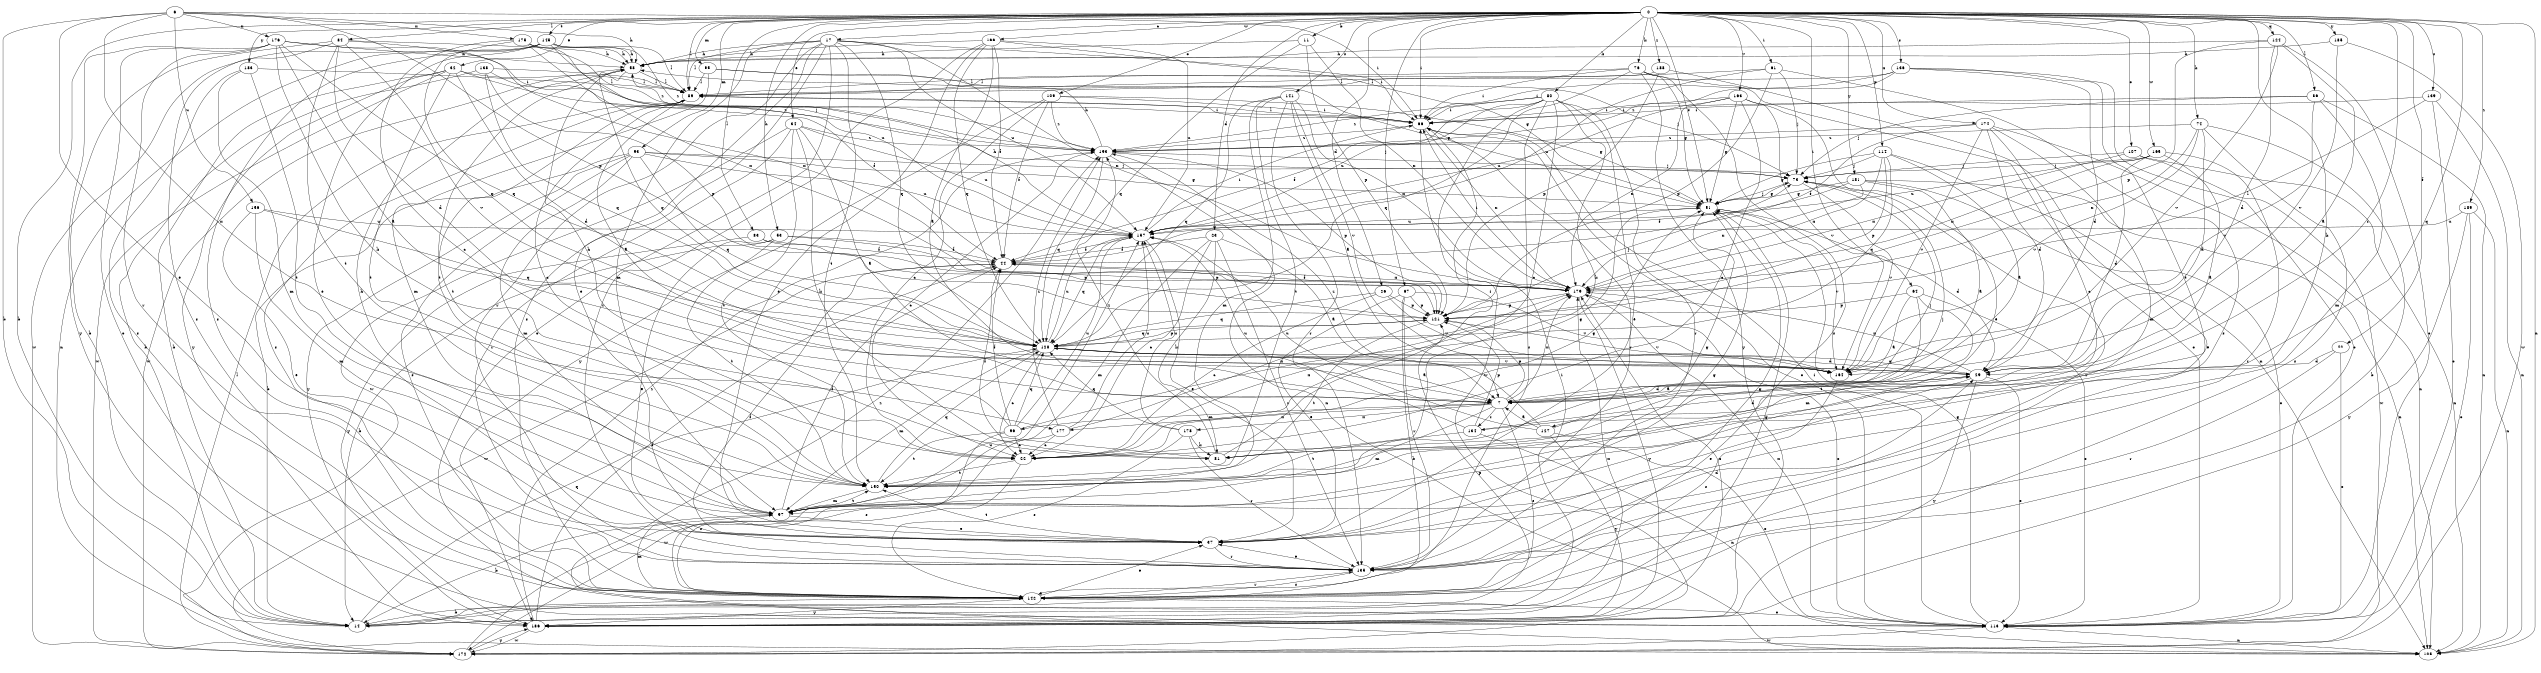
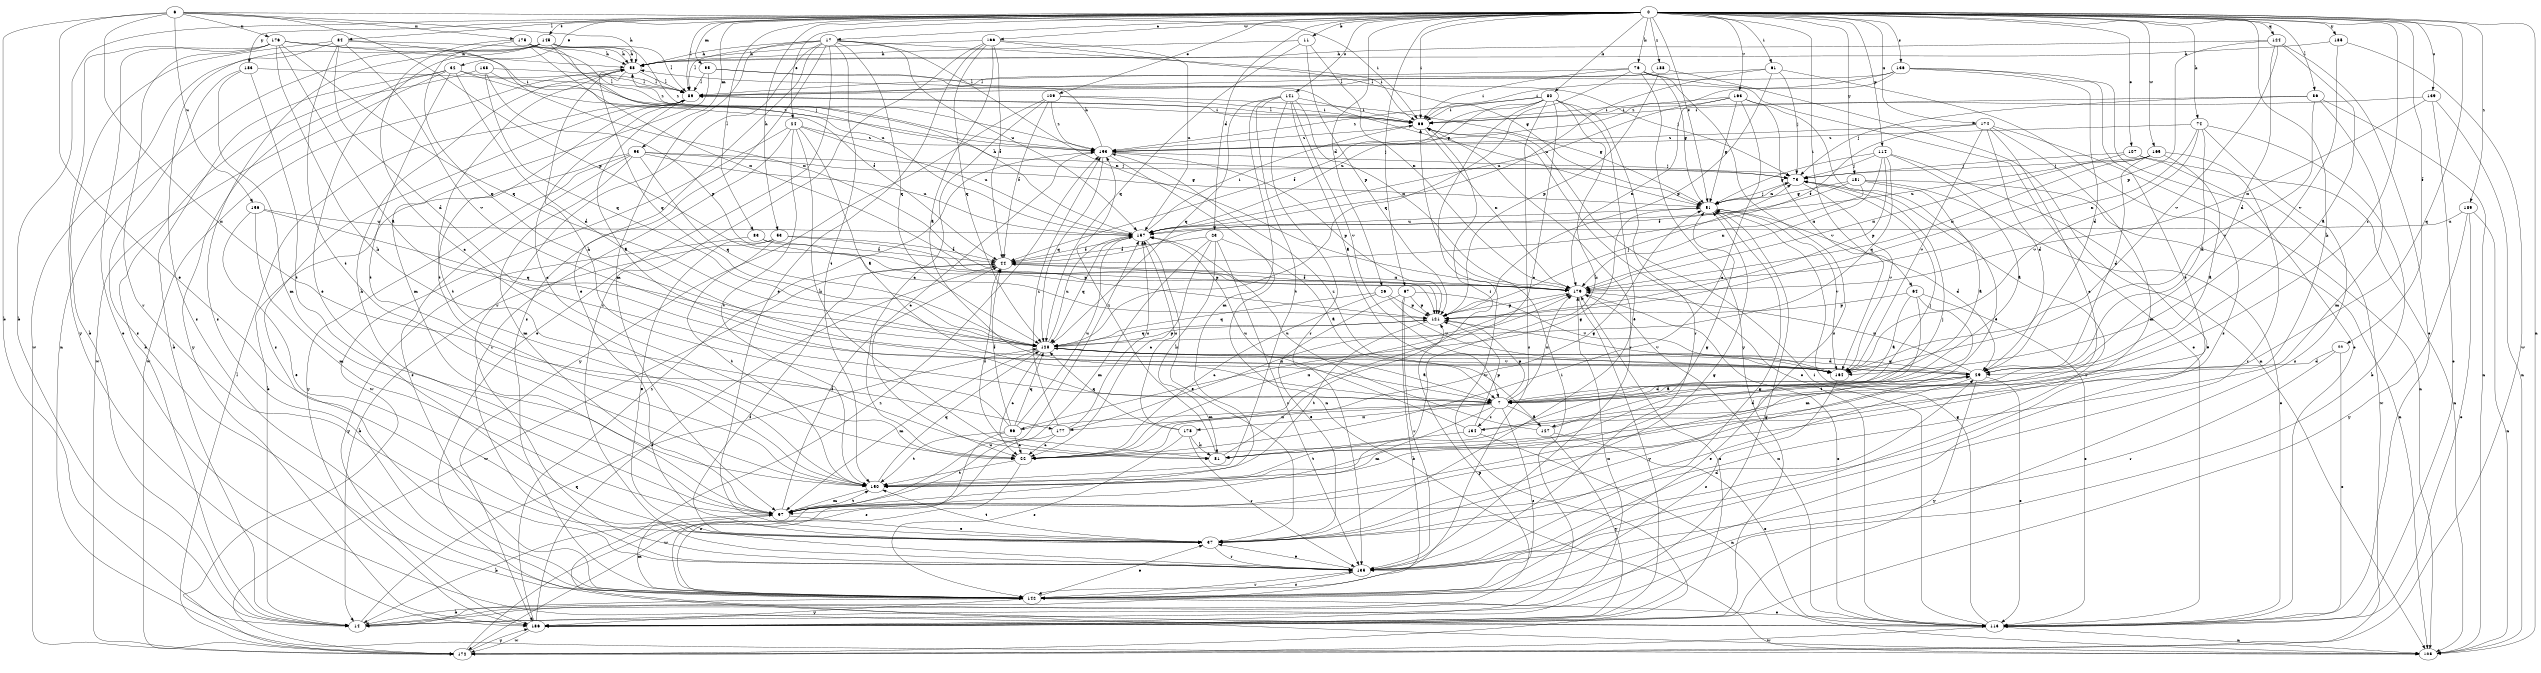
node "34": label "34" -> "24"
edge "73" -> "51": label "g" -> "n"
edge "139" -> "179": label "l" -> "x"
edge "179" -> "66": now "141" -> "66"
edge "127" -> "7": reversed
